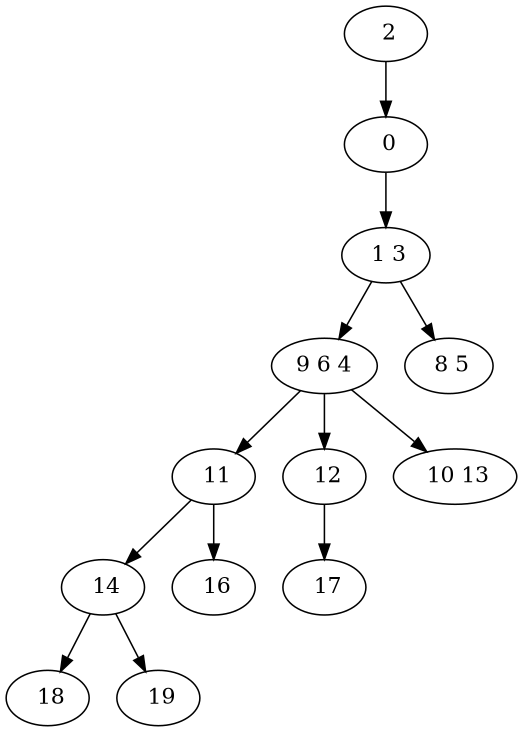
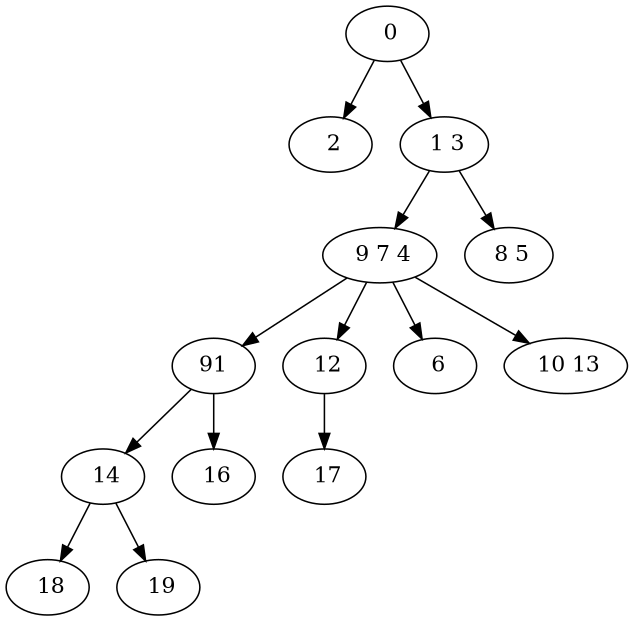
edge "2" -> "0": reversed
node "9 6 4": label "9 6 4" -> "9 7 4"
node "6": added
node "11": label "11" -> "91"
